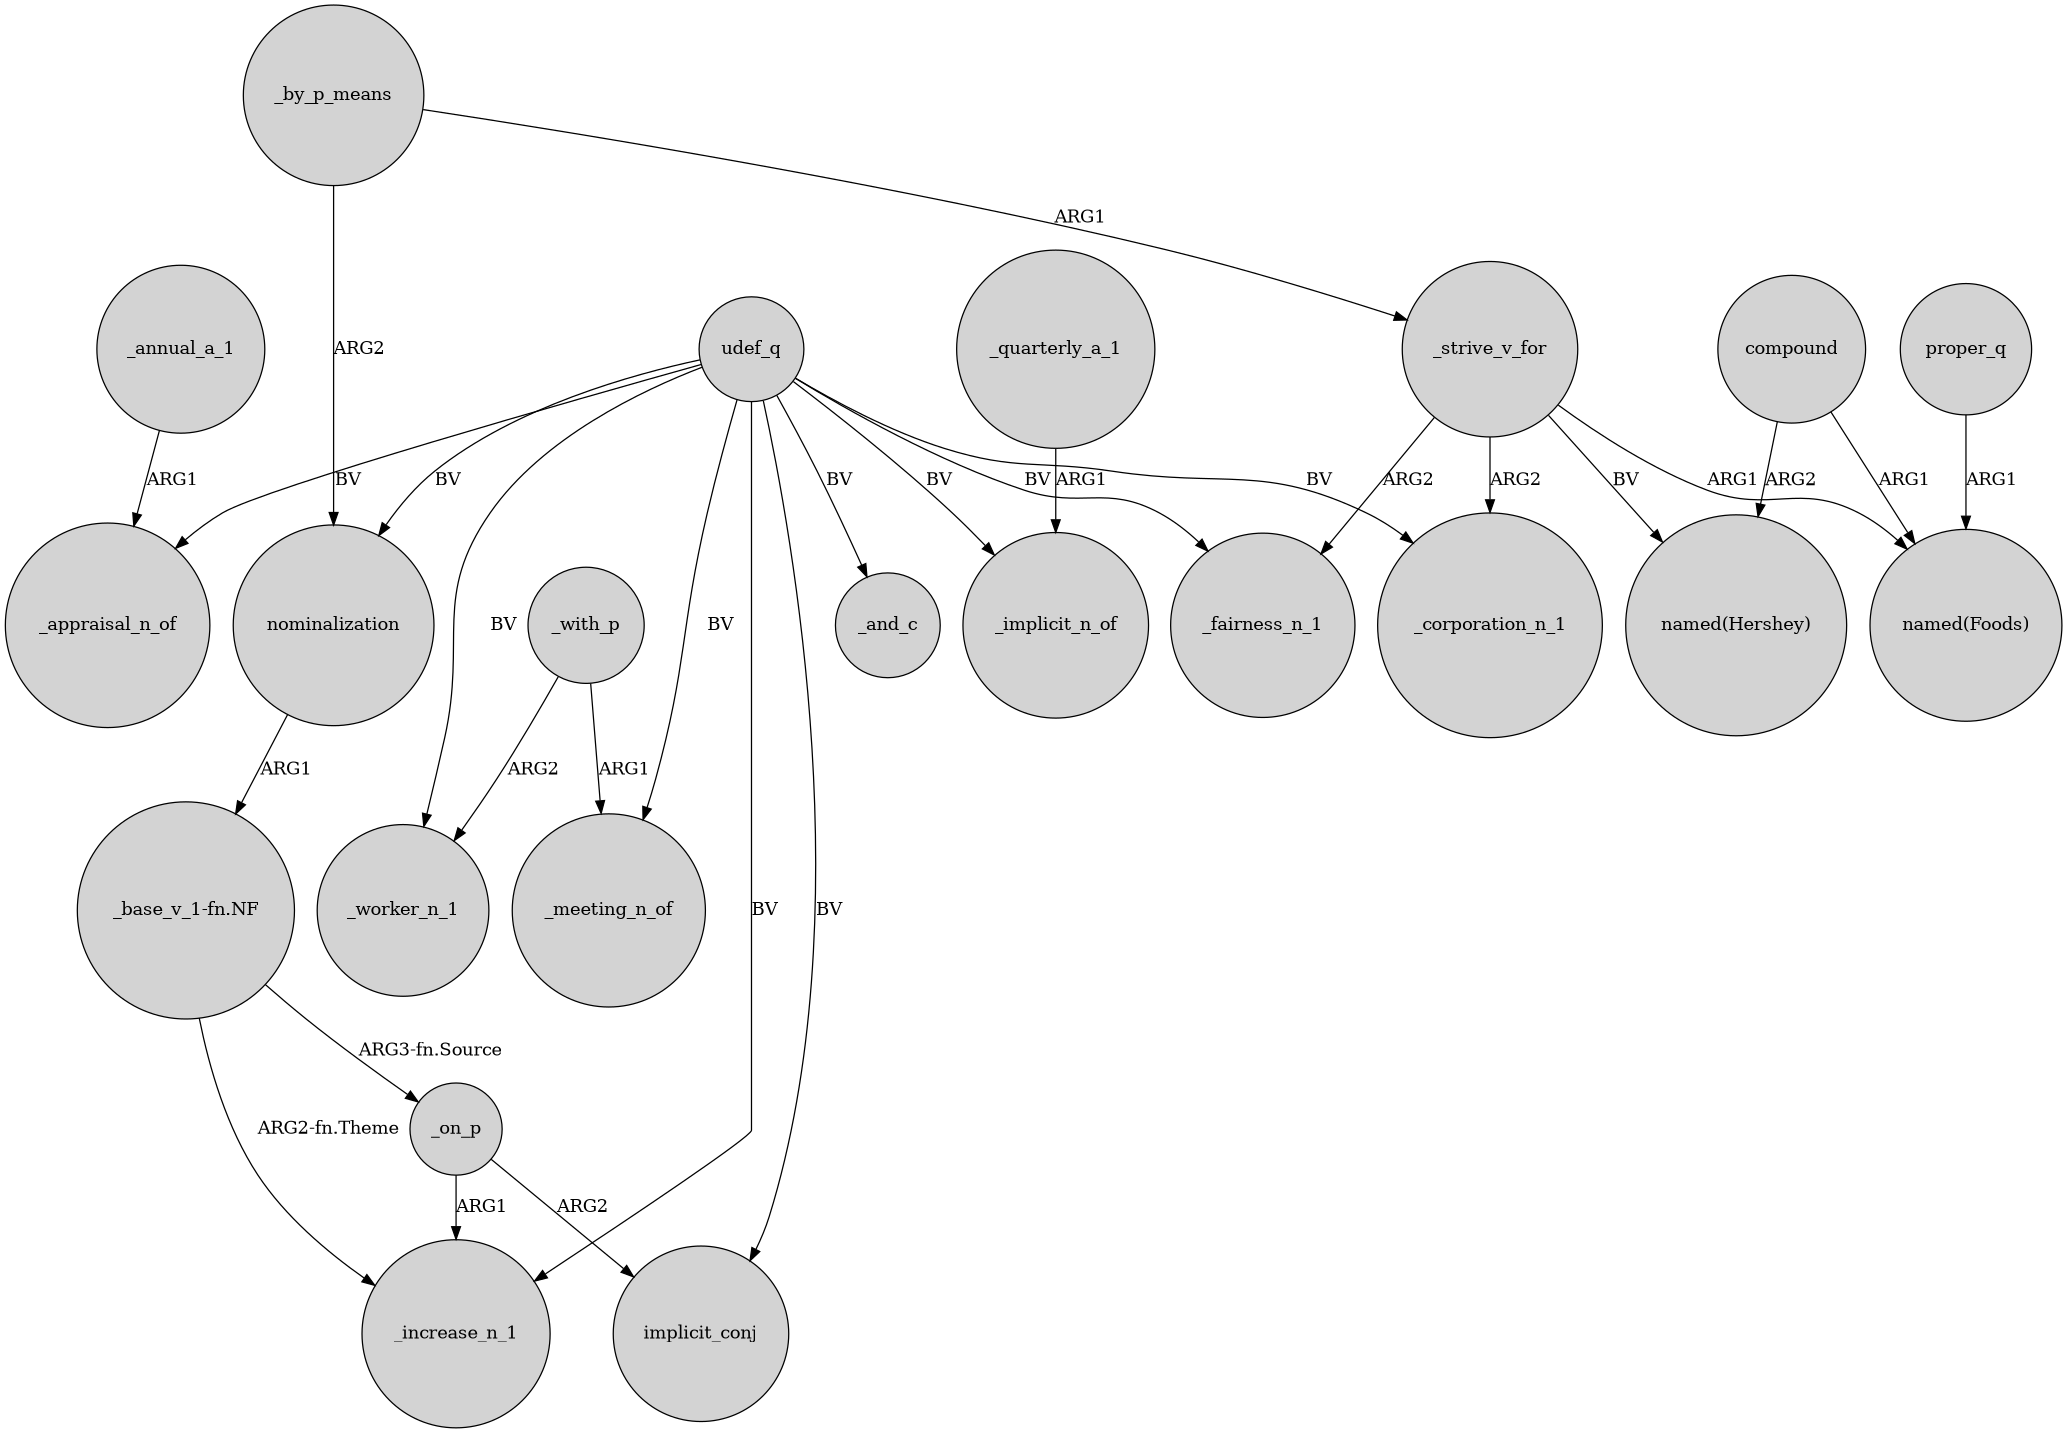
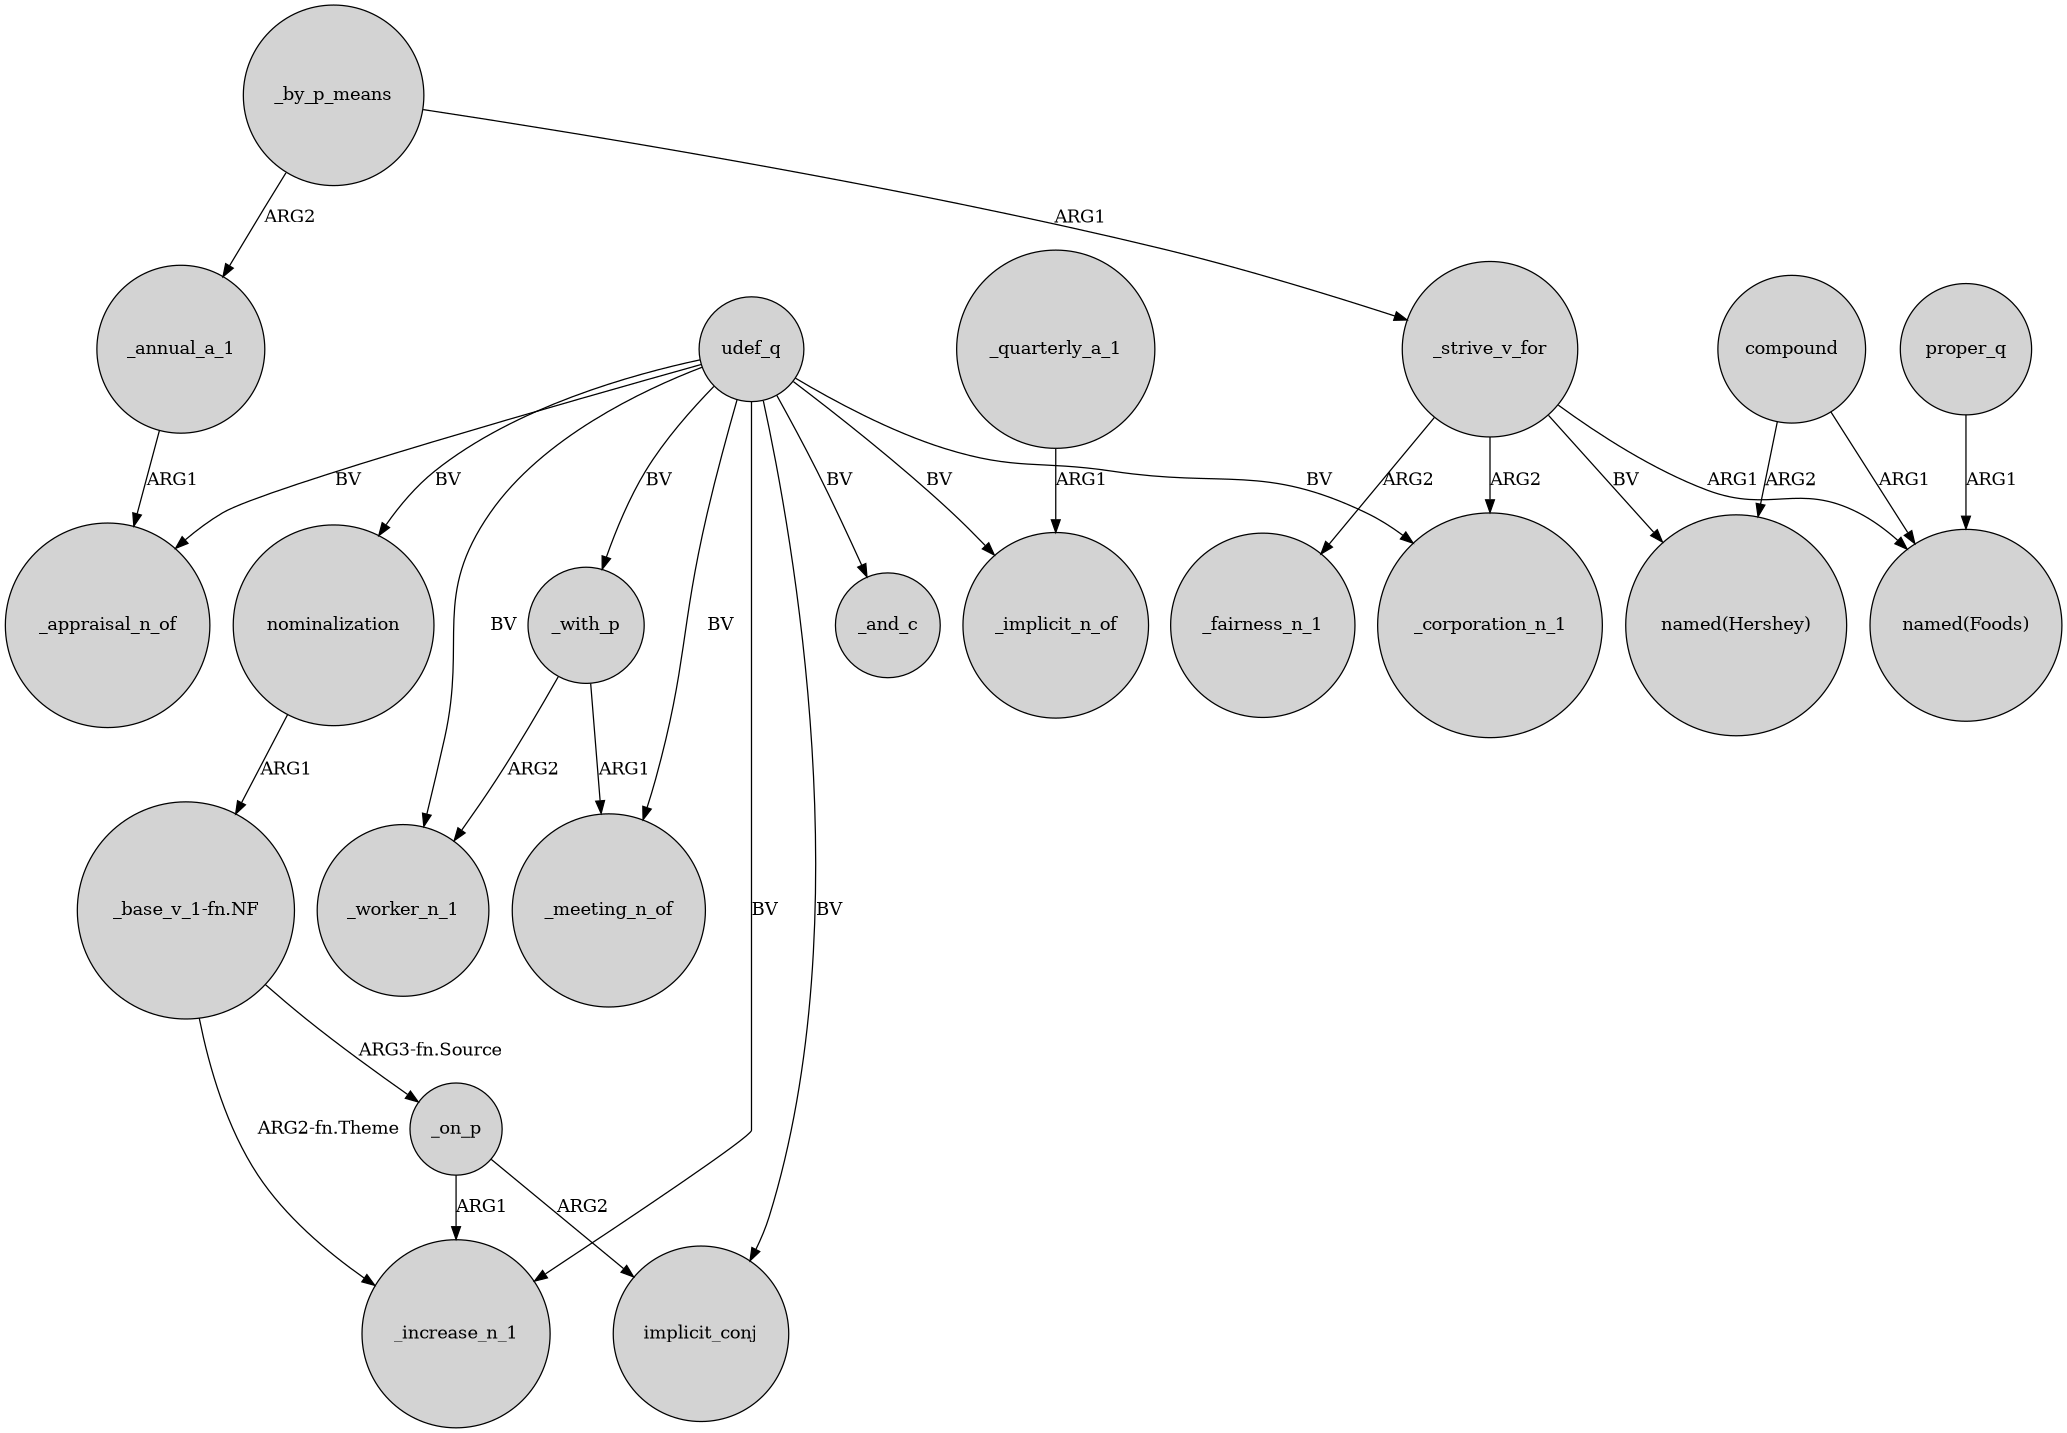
edge "_by_p_means" -> "nominalization": now "_by_p_means" -> "_annual_a_1"
edge "udef_q" -> "_fairness_n_1": now "udef_q" -> "_with_p"
